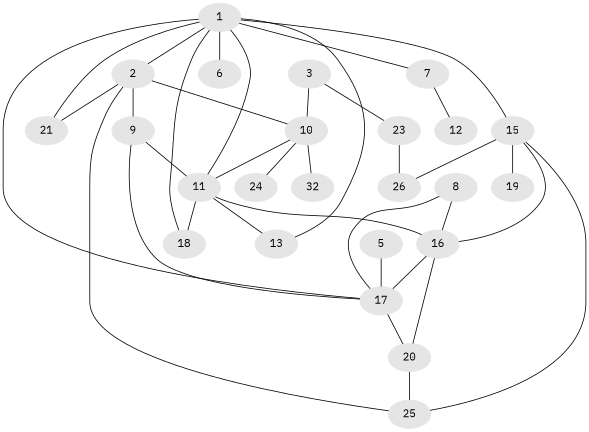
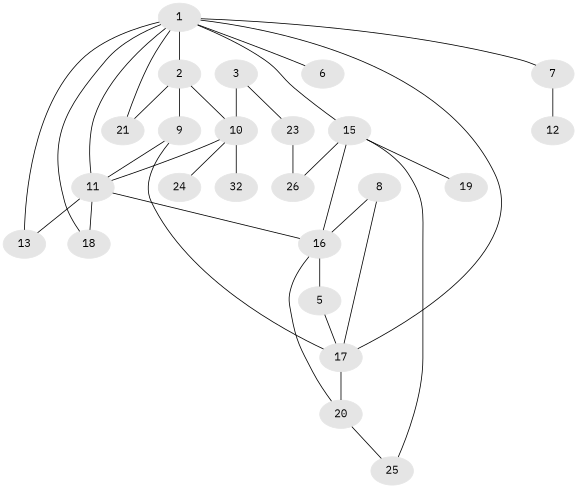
edge "16" -- "17": now "16" -- "5"
edge "2" -- "25": removed
